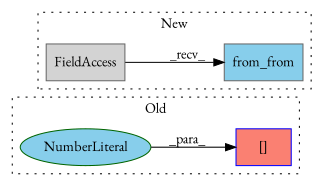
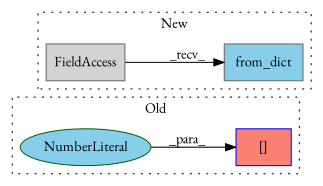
node "from_from": label "from_from" -> "from_dict"
